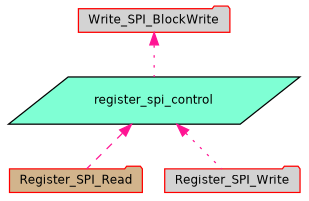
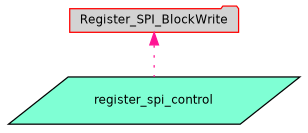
node "Write_SPI_BlockWrite": label "Write_SPI_BlockWrite" -> "Register_SPI_BlockWrite"
node "Register_SPI_Read": removed
node "Register_SPI_Write": removed
